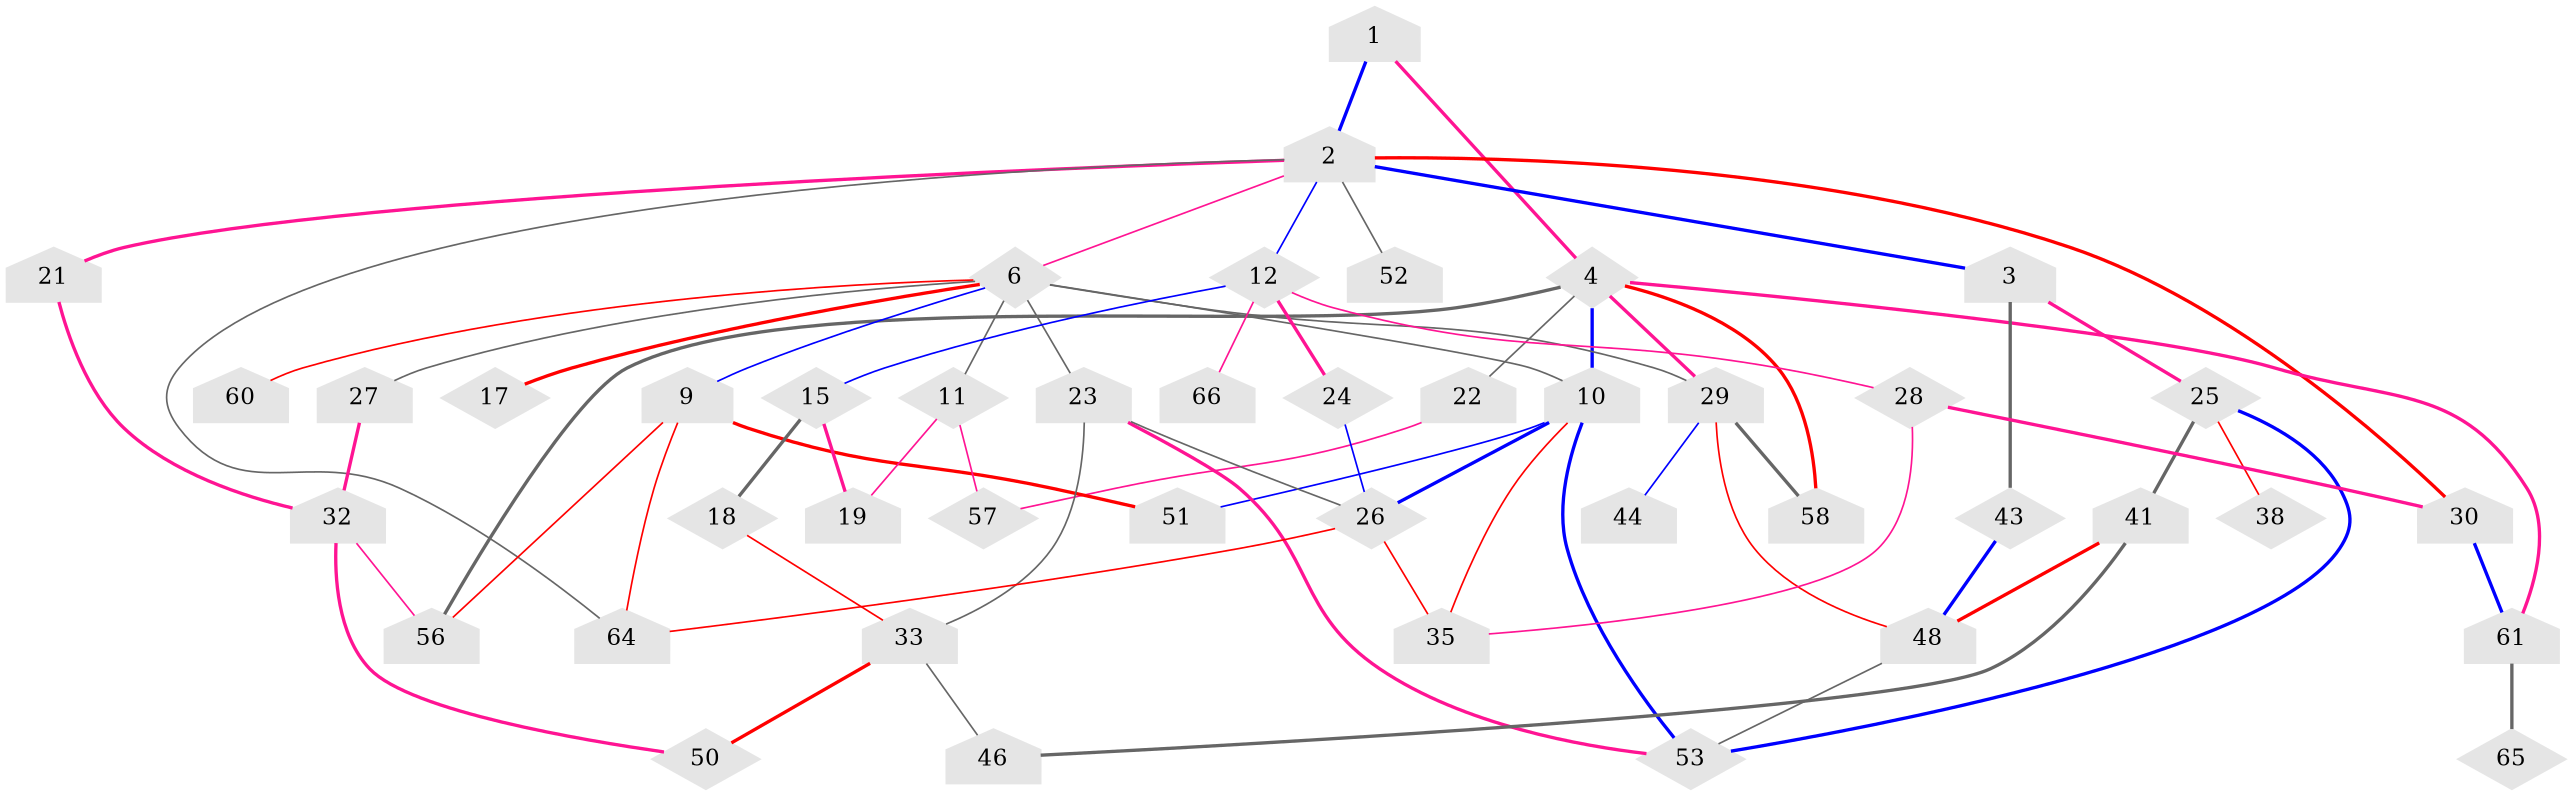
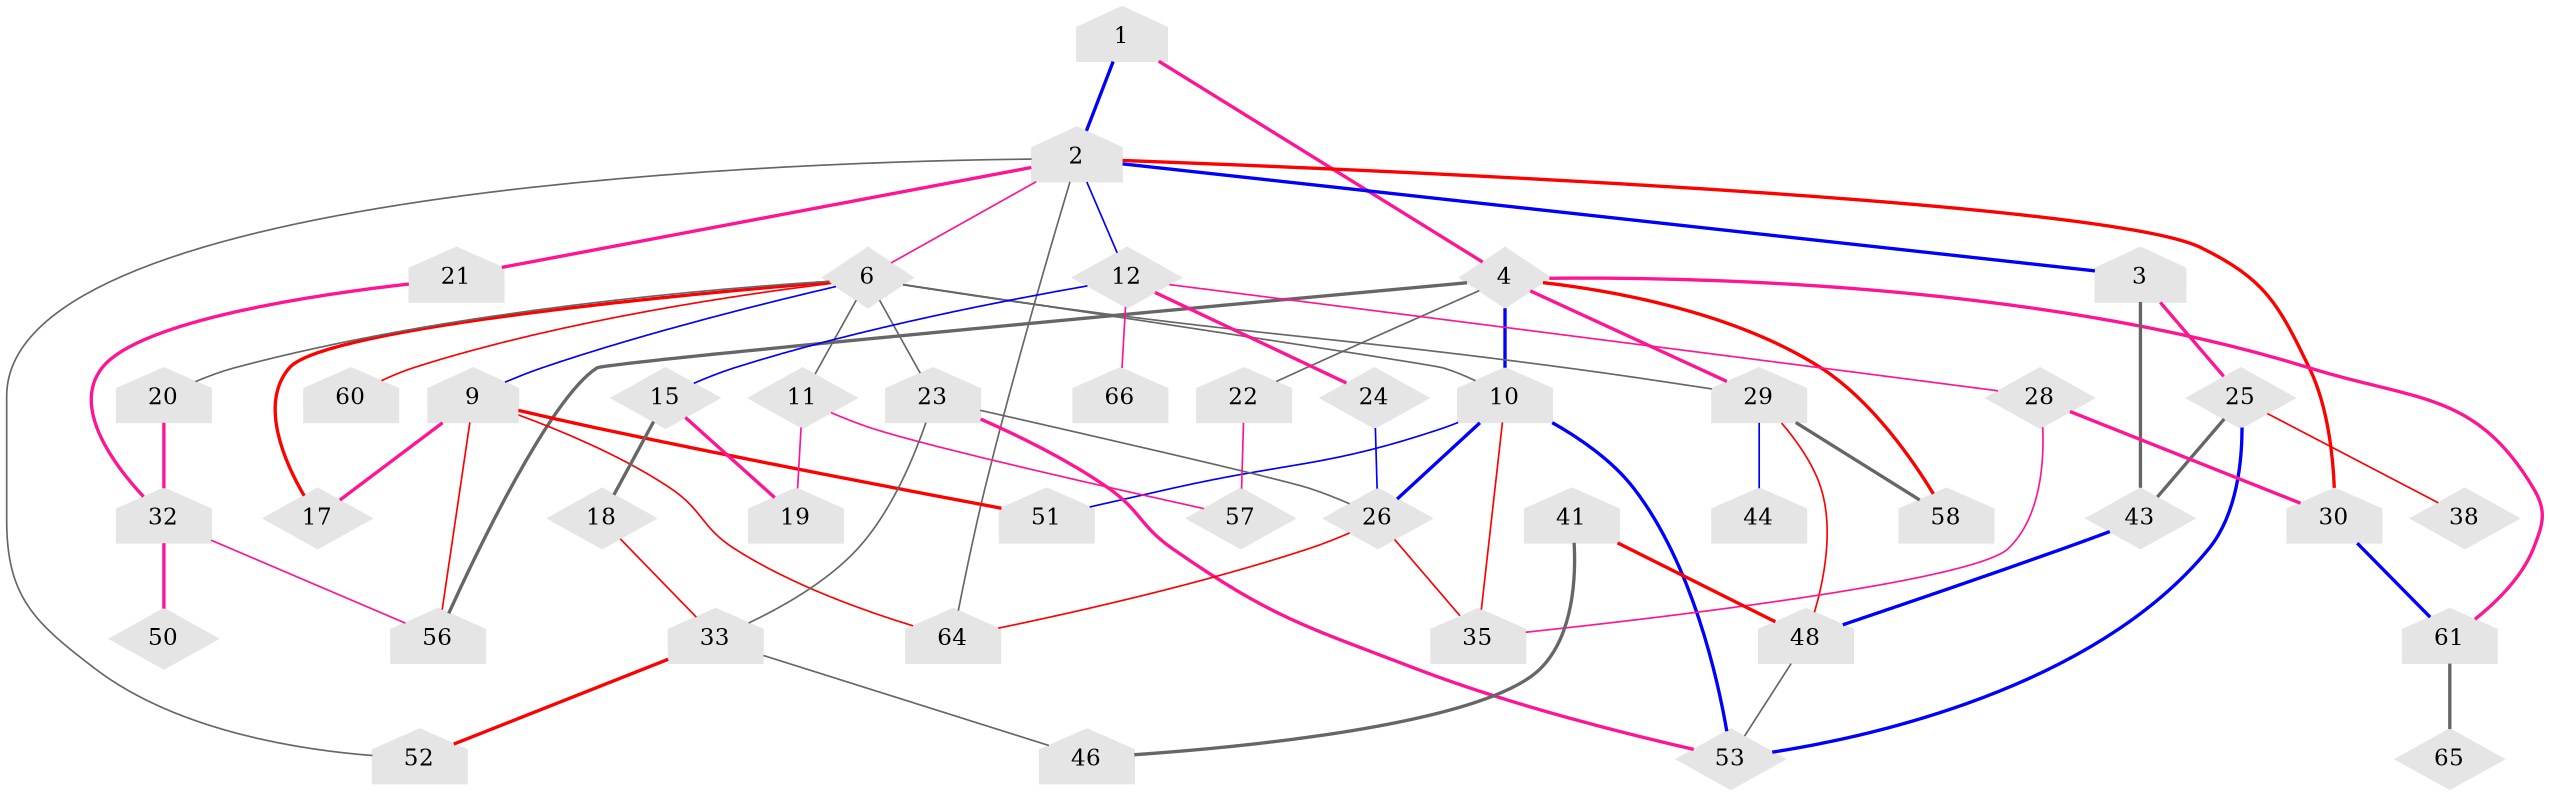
node "27": label "27" -> "20"
edge "9" -- "17": added
edge "25" -- "41": now "25" -- "43"
edge "33" -- "50": now "33" -- "52"
